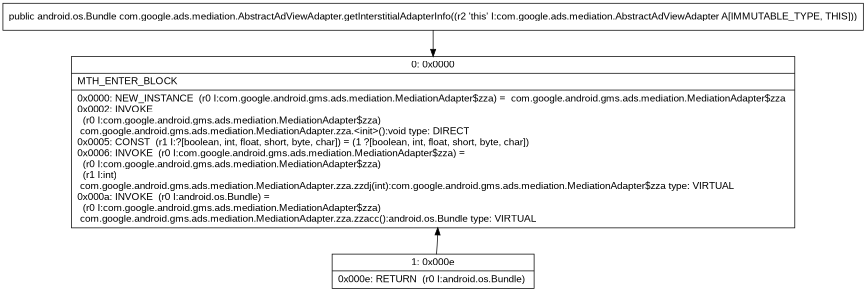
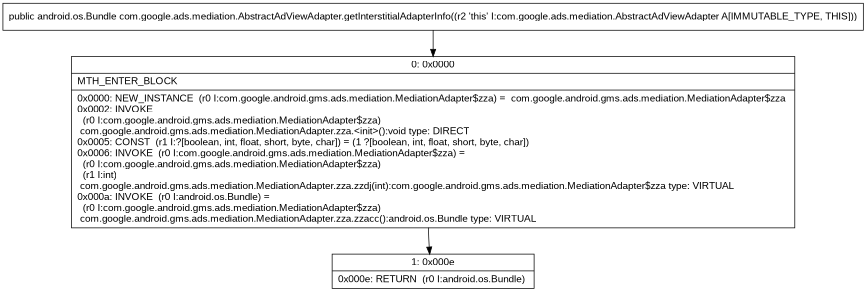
edge "1: 0x000e" -> "0: 0x0000": reversed
